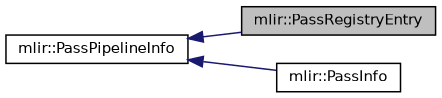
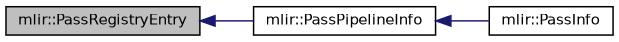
edge "mlir::PassRegistryEntry" -> "mlir::PassPipelineInfo": reversed
